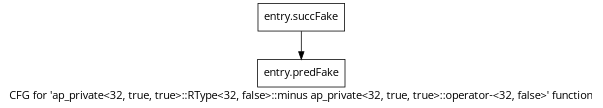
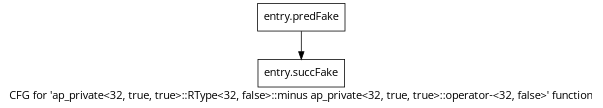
edge "entry.succFake" -> "entry.predFake": reversed
